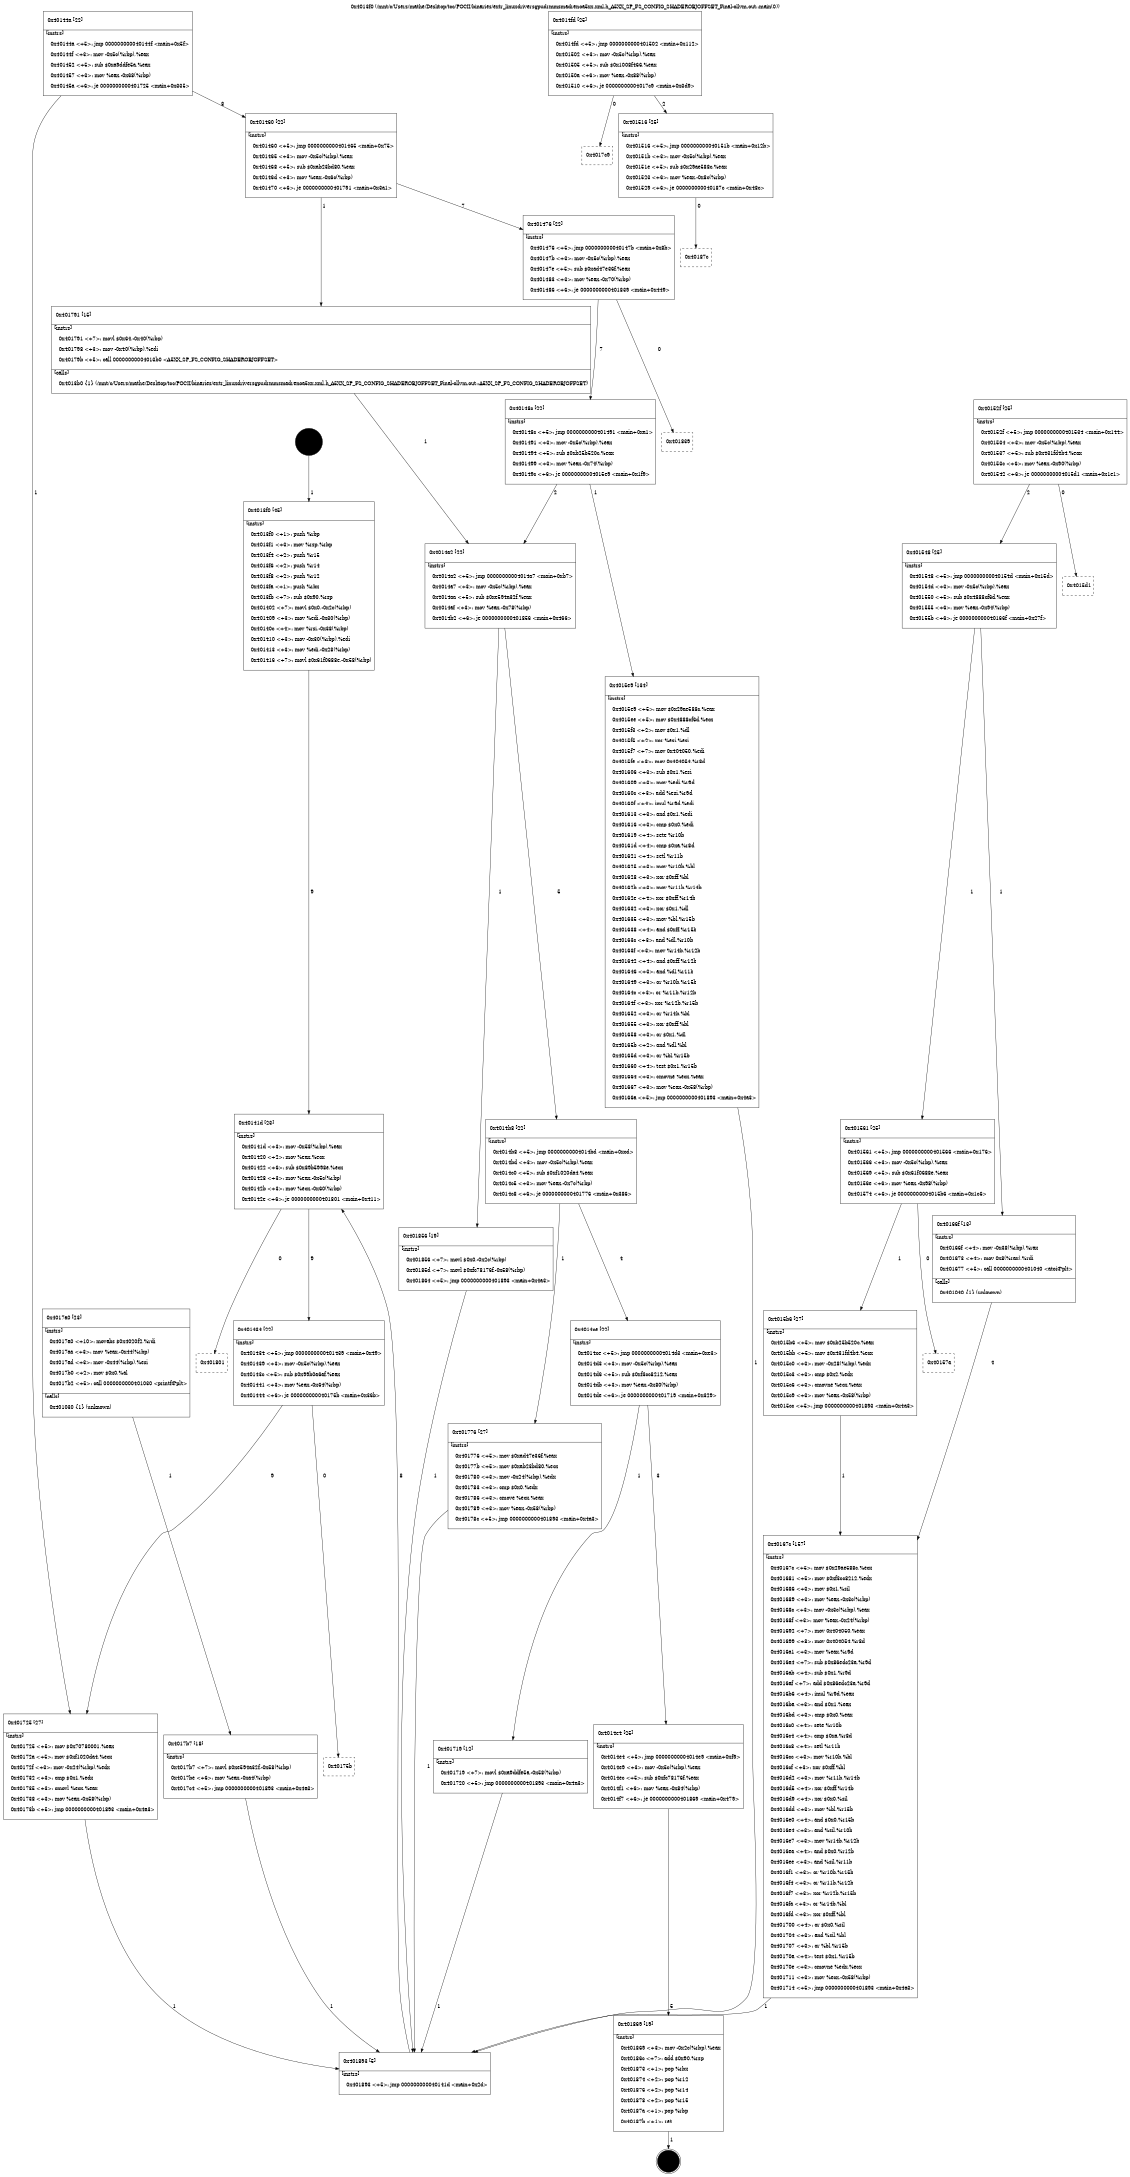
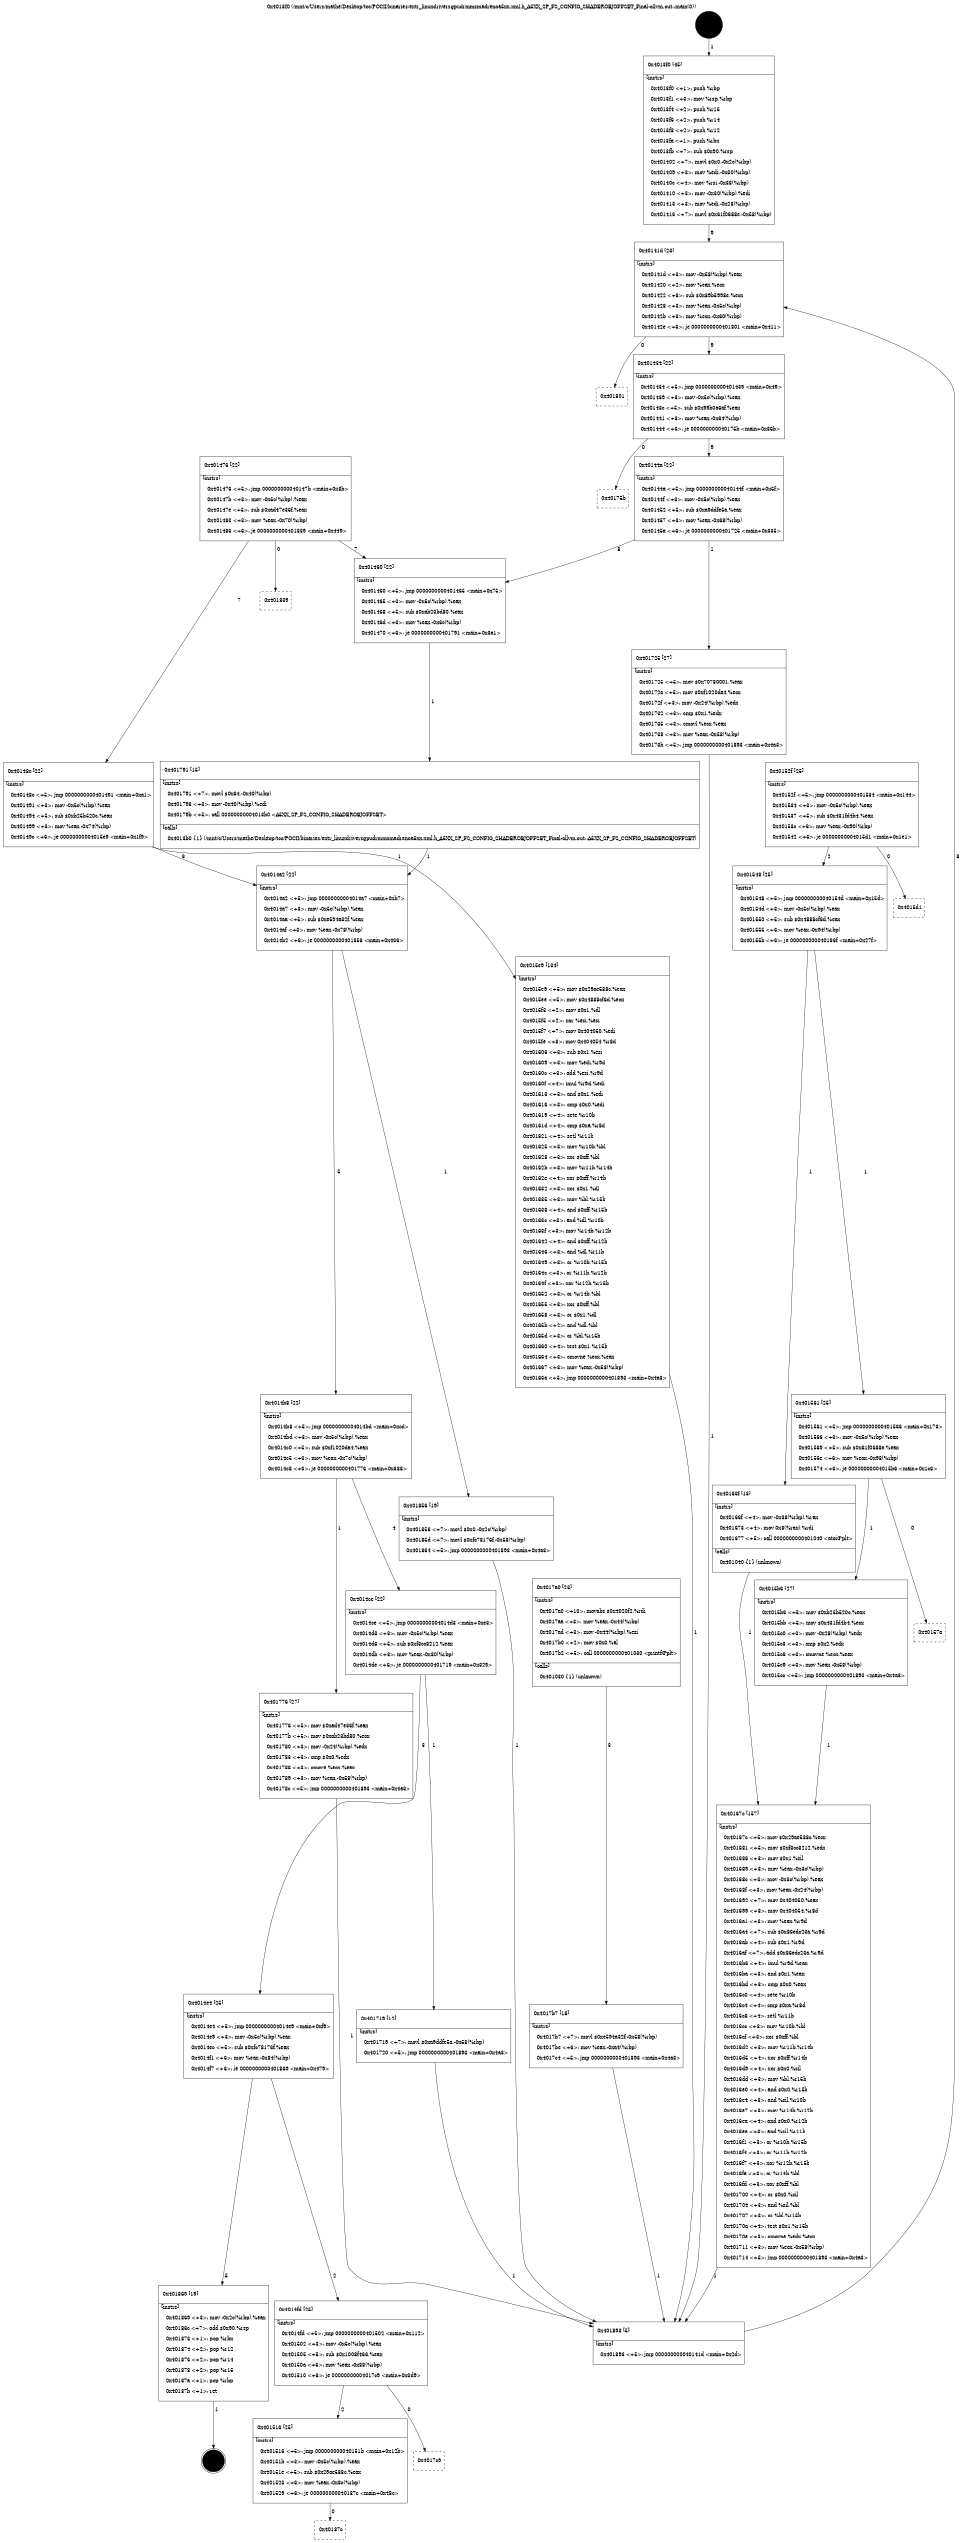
edge "0x401460 [22]" -> "0x401476 [22]": reversed
edge "0x40148c [22]" -> "0x4014a2 [22]": label " 2" -> " 6"
edge "0x40166f [13]" -> "0x40167c [157]": label " 4" -> " 1"
edge "0x4017a0 [23]" -> "0x4017b7 [18]": label " 1" -> " 3"
edge "0x401434 [22]" -> "0x401725 [27]": now "0x401434 [22]" -> "0x40144a [22]"
edge "0x4014e4 [25]" -> "0x4014fd [25]": added, label "2"
